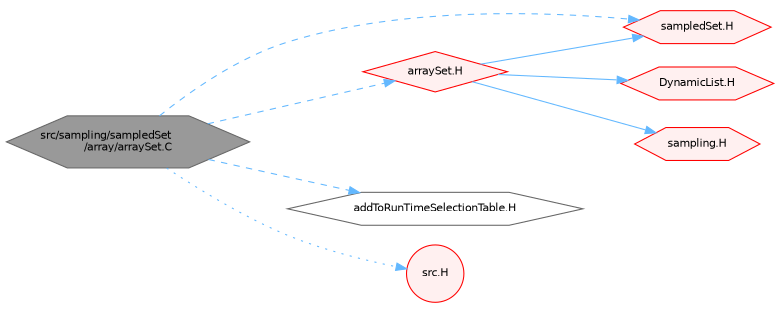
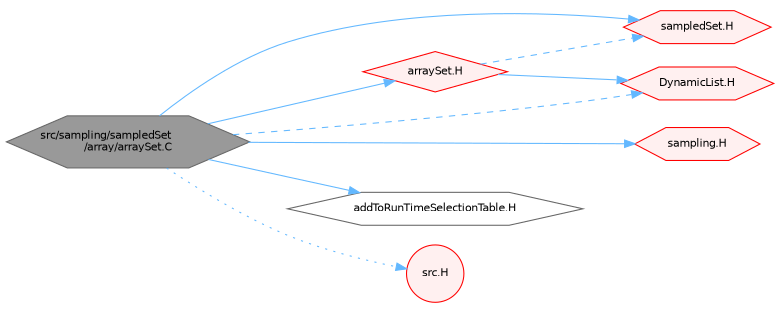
edge "src/sampling/sampledSet /array/arraySet.C" -> "sampledSet.H": style dashed -> solid
edge "arraySet.H" -> "sampledSet.H": style solid -> dashed
edge "src/sampling/sampledSet /array/arraySet.C" -> "arraySet.H": style dashed -> solid
edge "arraySet.H" -> "sampling.H": now "src/sampling/sampledSet /array/arraySet.C" -> "sampling.H"
edge "src/sampling/sampledSet /array/arraySet.C" -> "DynamicList.H": added
edge "src/sampling/sampledSet /array/arraySet.C" -> "addToRunTimeSelectionTable.H": style dashed -> solid
